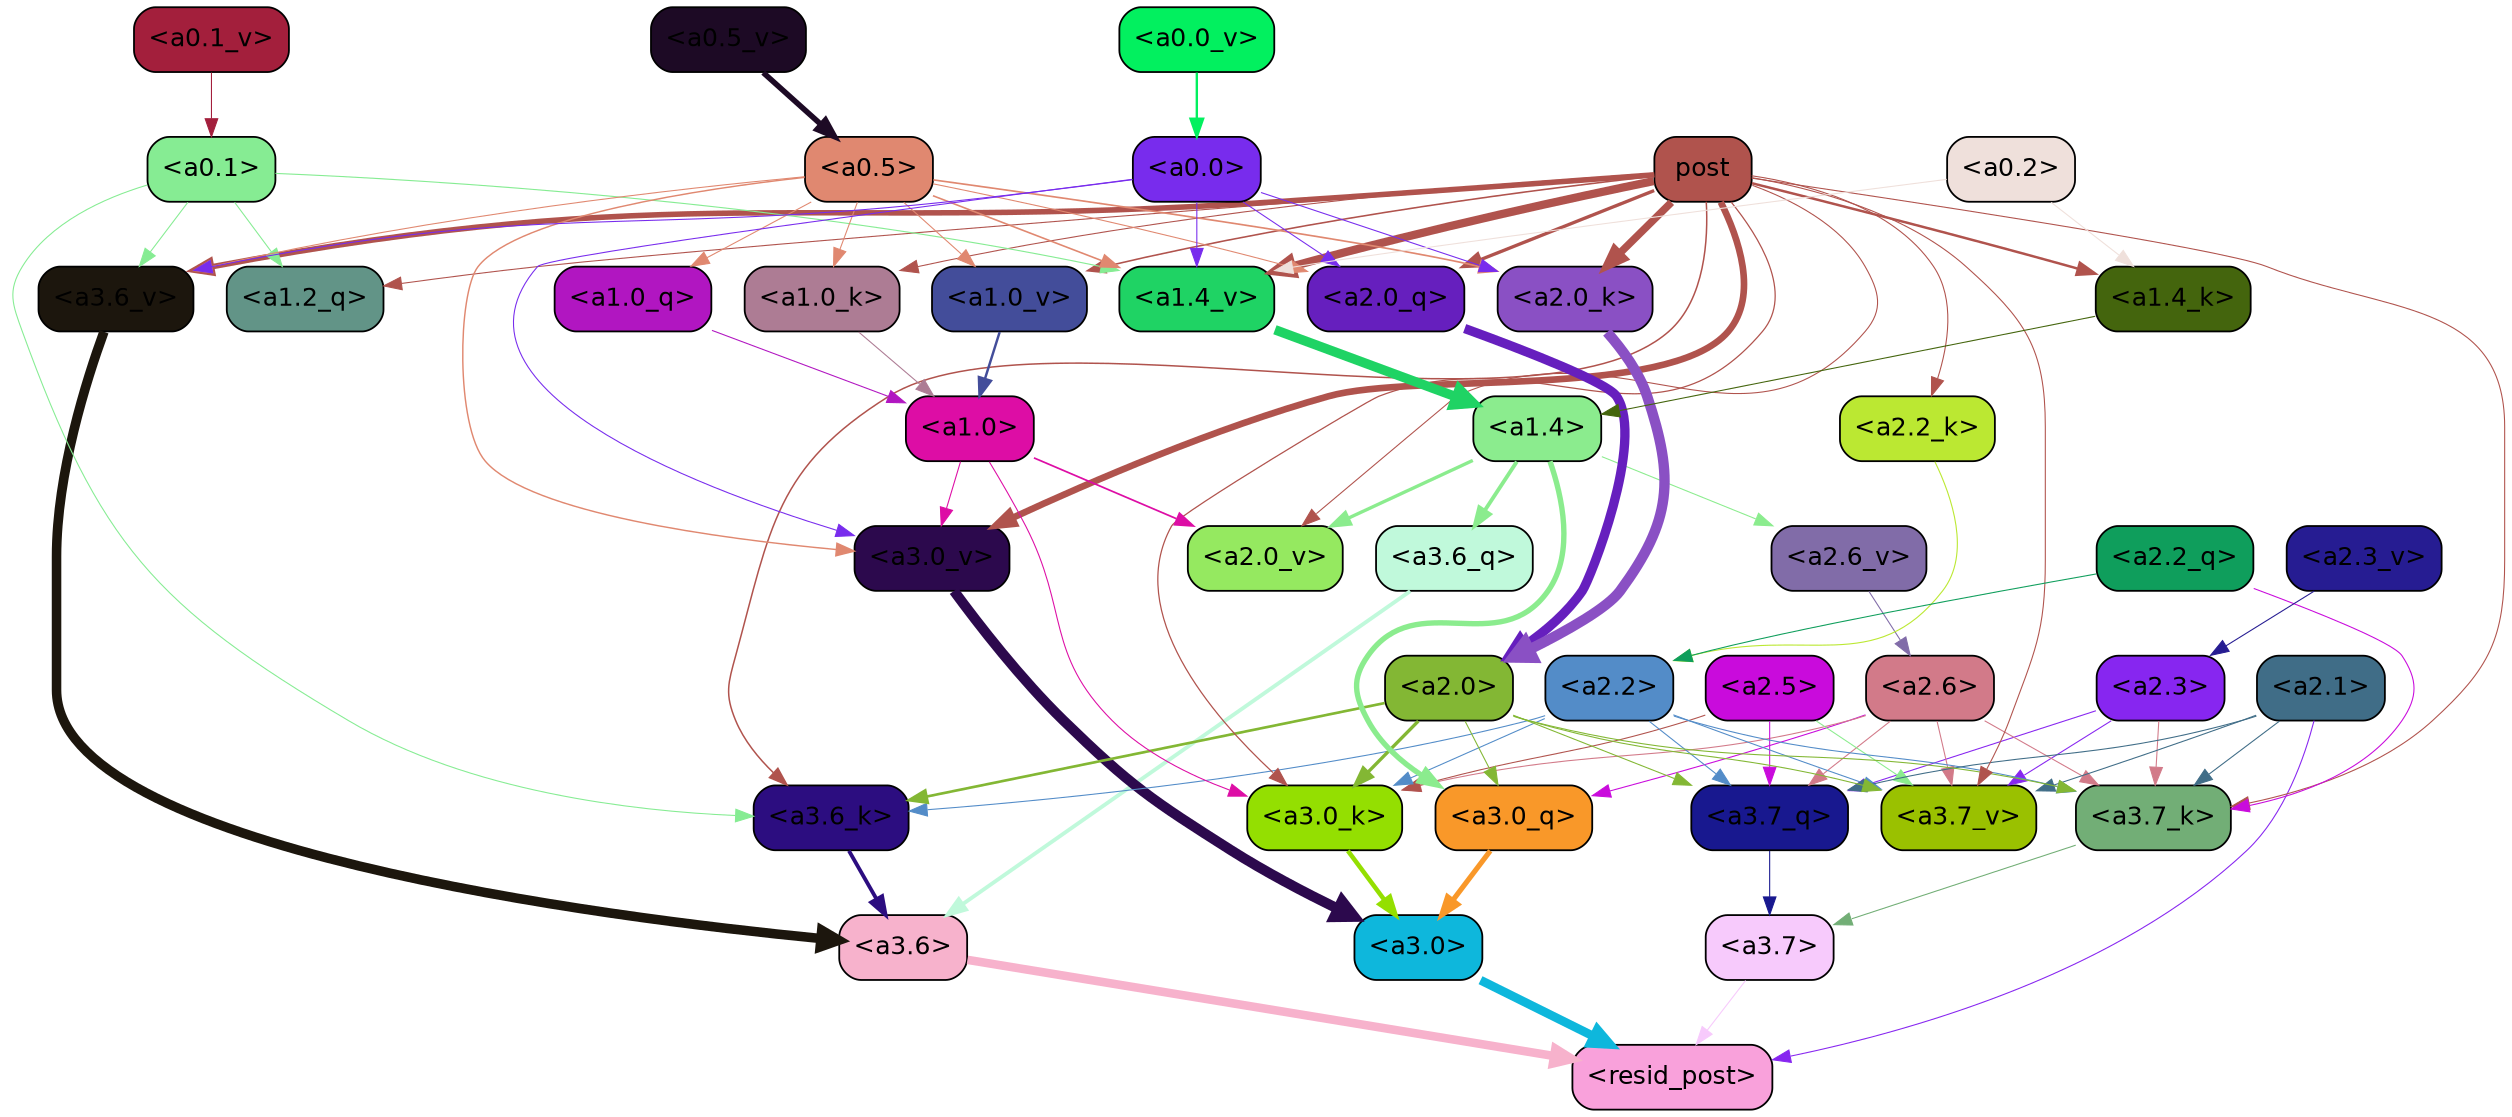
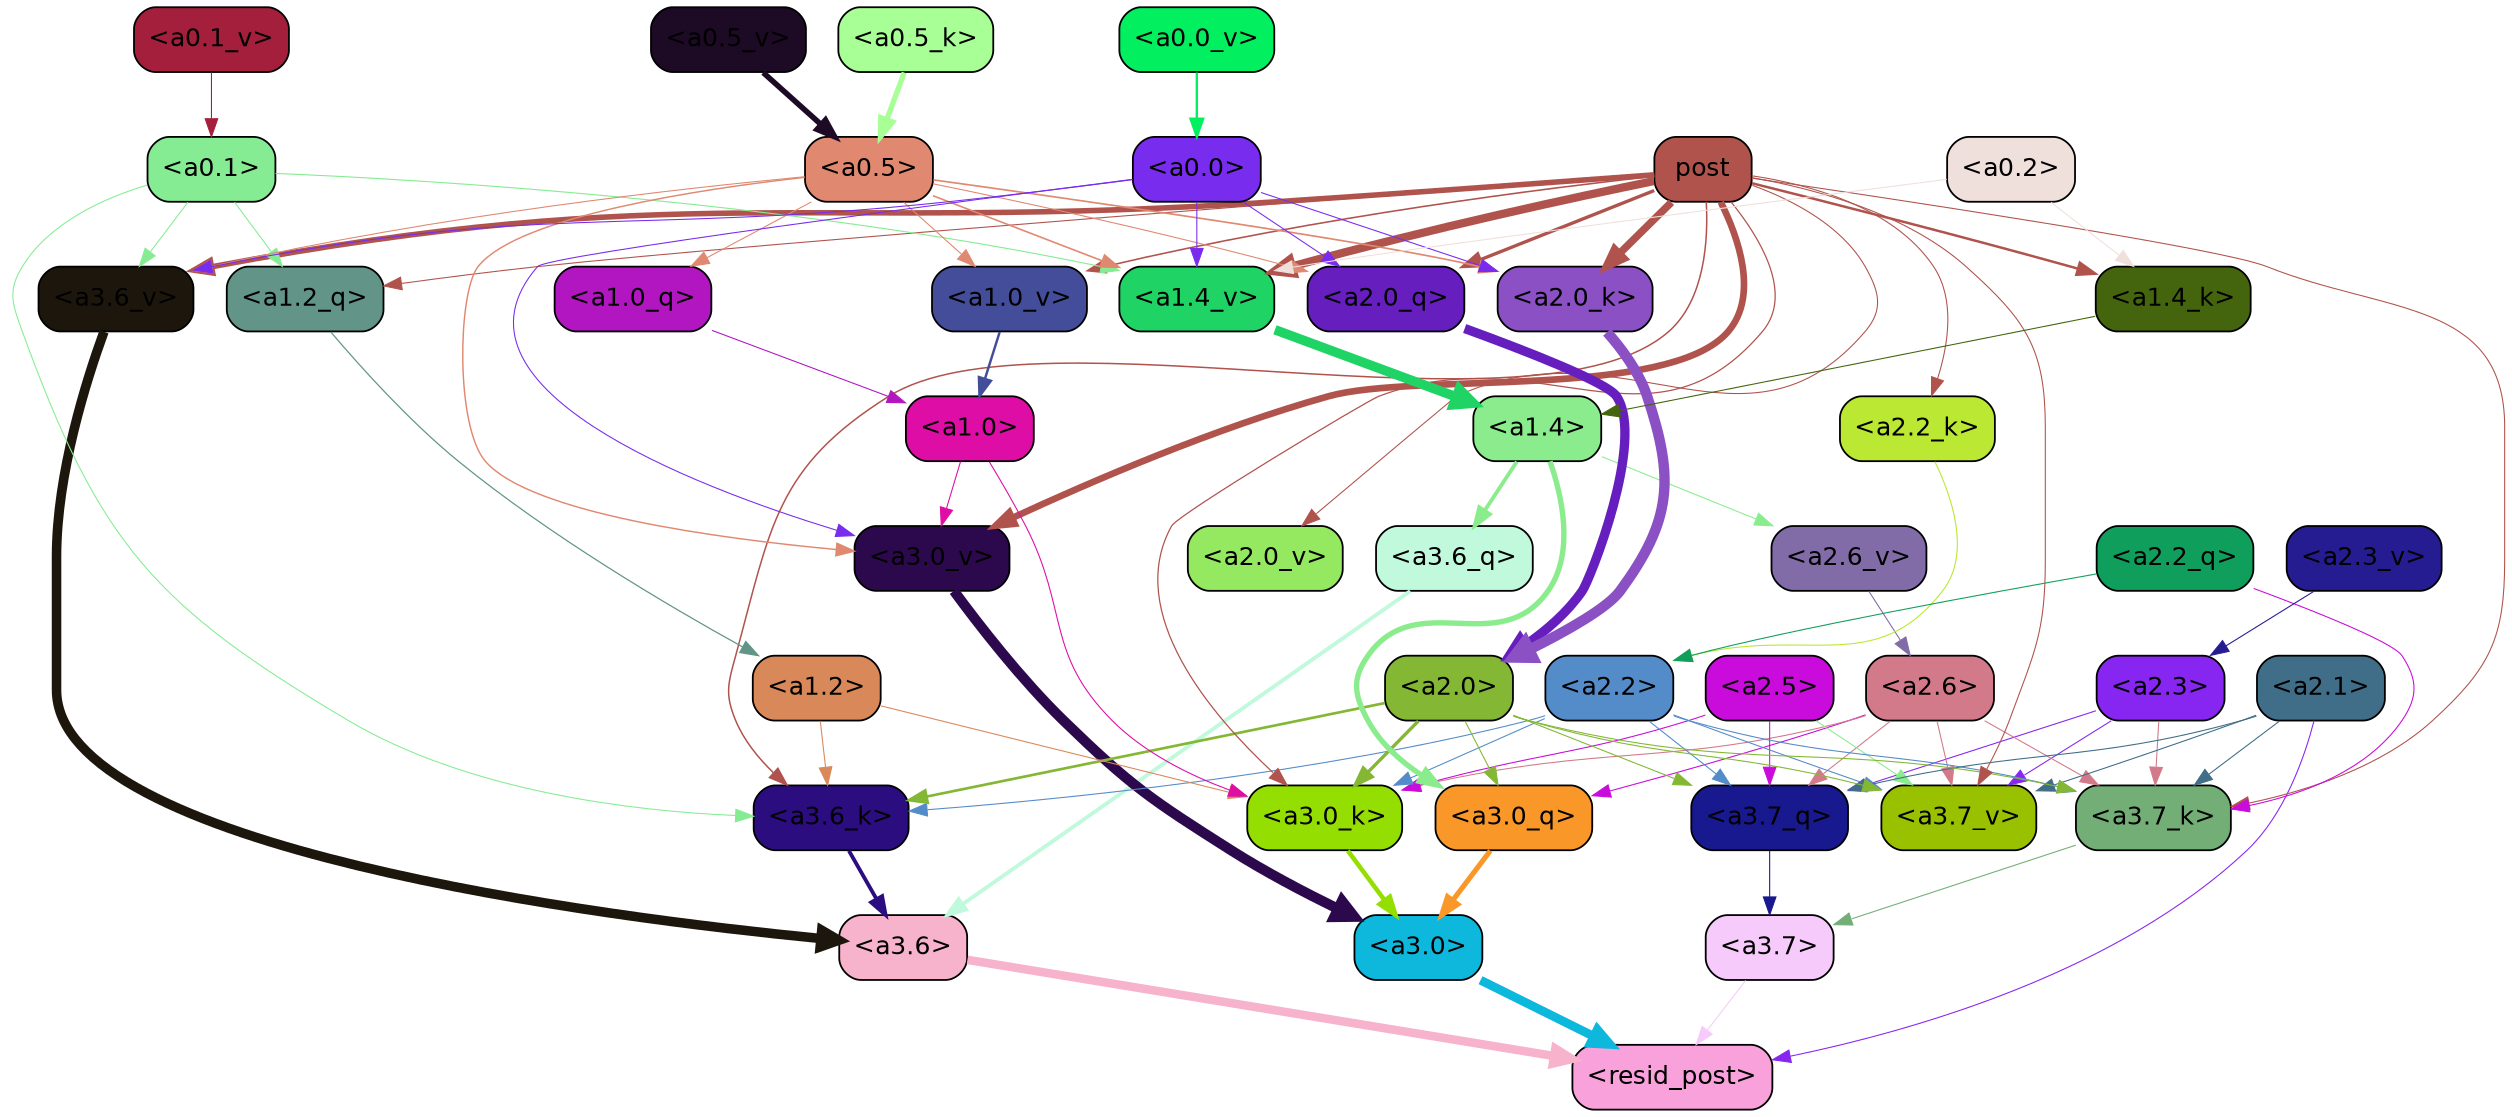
node "<a0.5_k>": added
node "<a1.0_k>": removed
edge "<a1.4>" -> "<a2.0_v>": removed
edge "<a1.0>" -> "<a2.0_v>": removed
node "<a1.2>": added
edge "<a2.5>" -> "<a3.0_k>": color #b0534d -> #c90bdc
